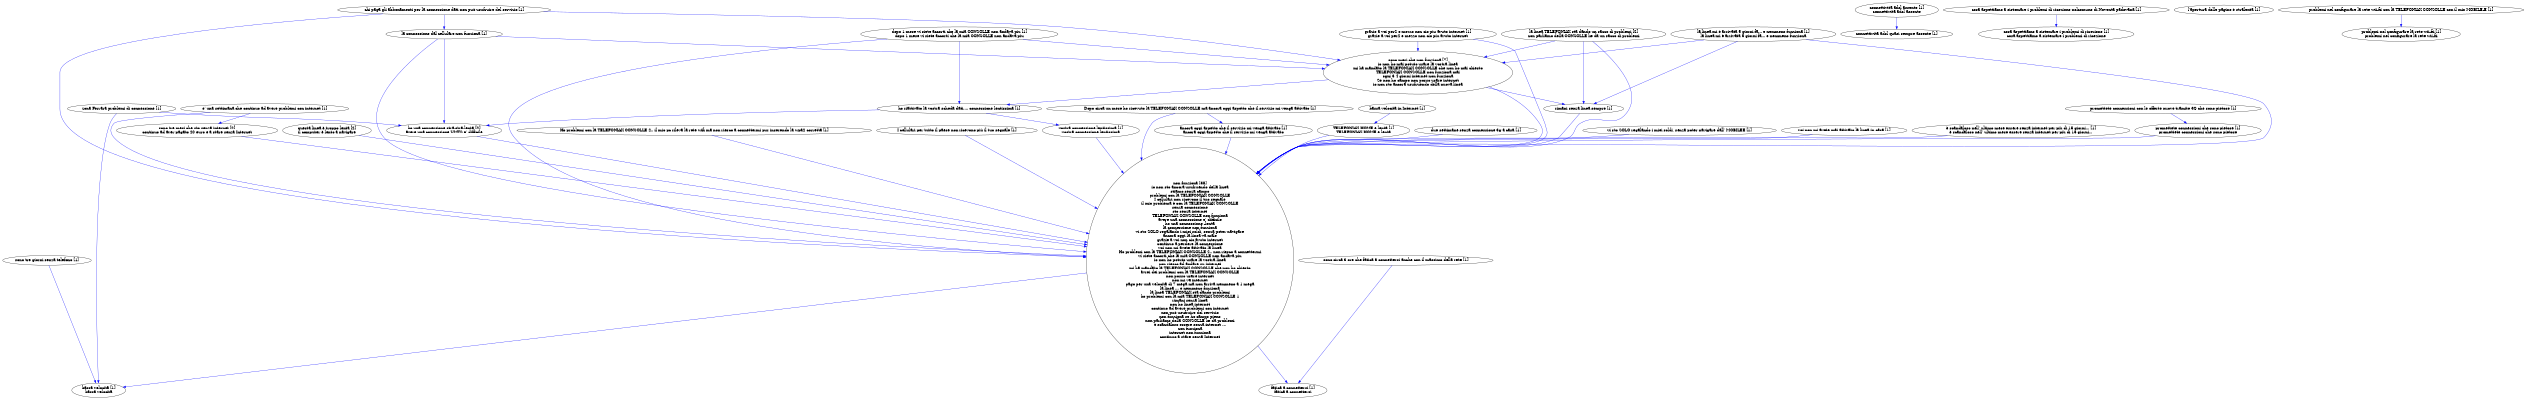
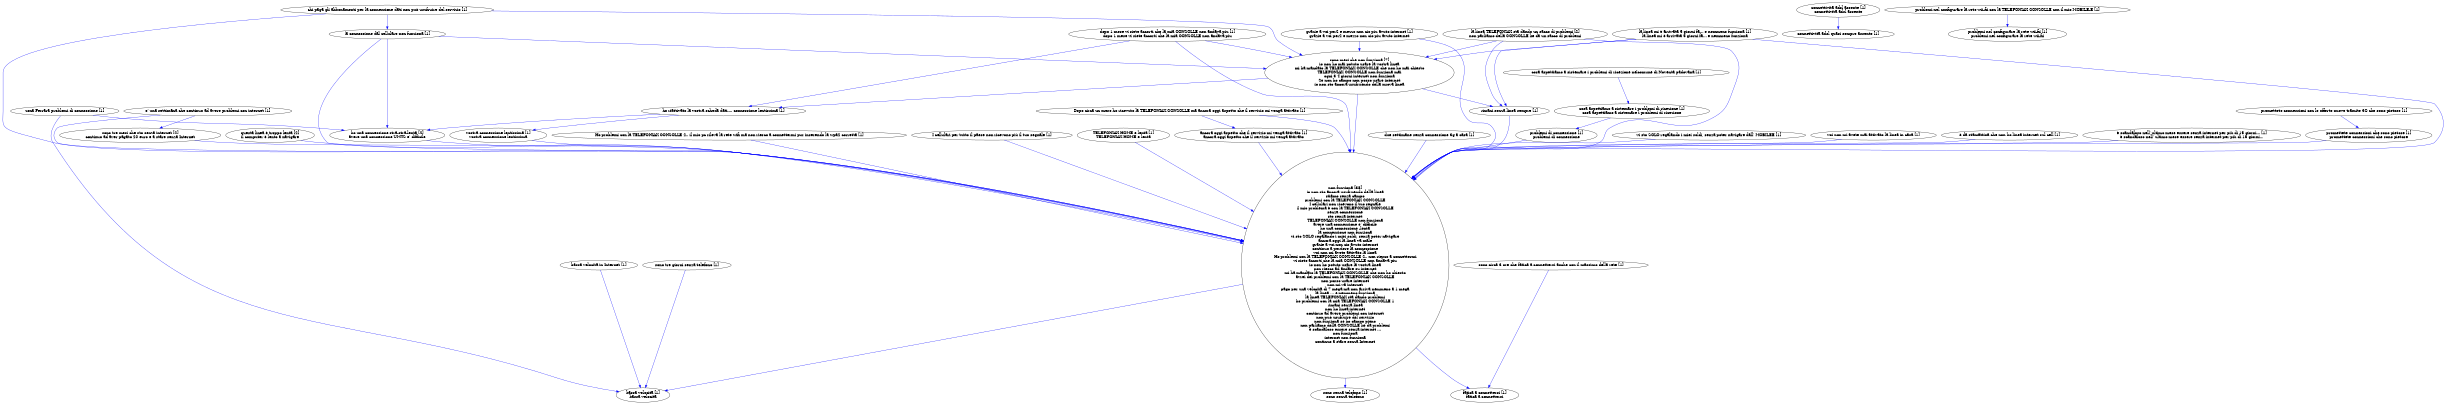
node "l'apertura delle pagine è stralenta [1]": removed
edge "bassa velocità in Internet [1]" -> "TELEFONIAX HOME e lenta [1] TELEFONIAX HOME e lenta": now "bassa velocità in Internet [1]" -> "bassa velocità [1] bassa velocità"
node "problemi di connessione [1] problemi di connessione": added
node "è da stamattina che non ho linea internet sul cell [1]": added
node "sono senza telefono [1] sono senza telefono": added
